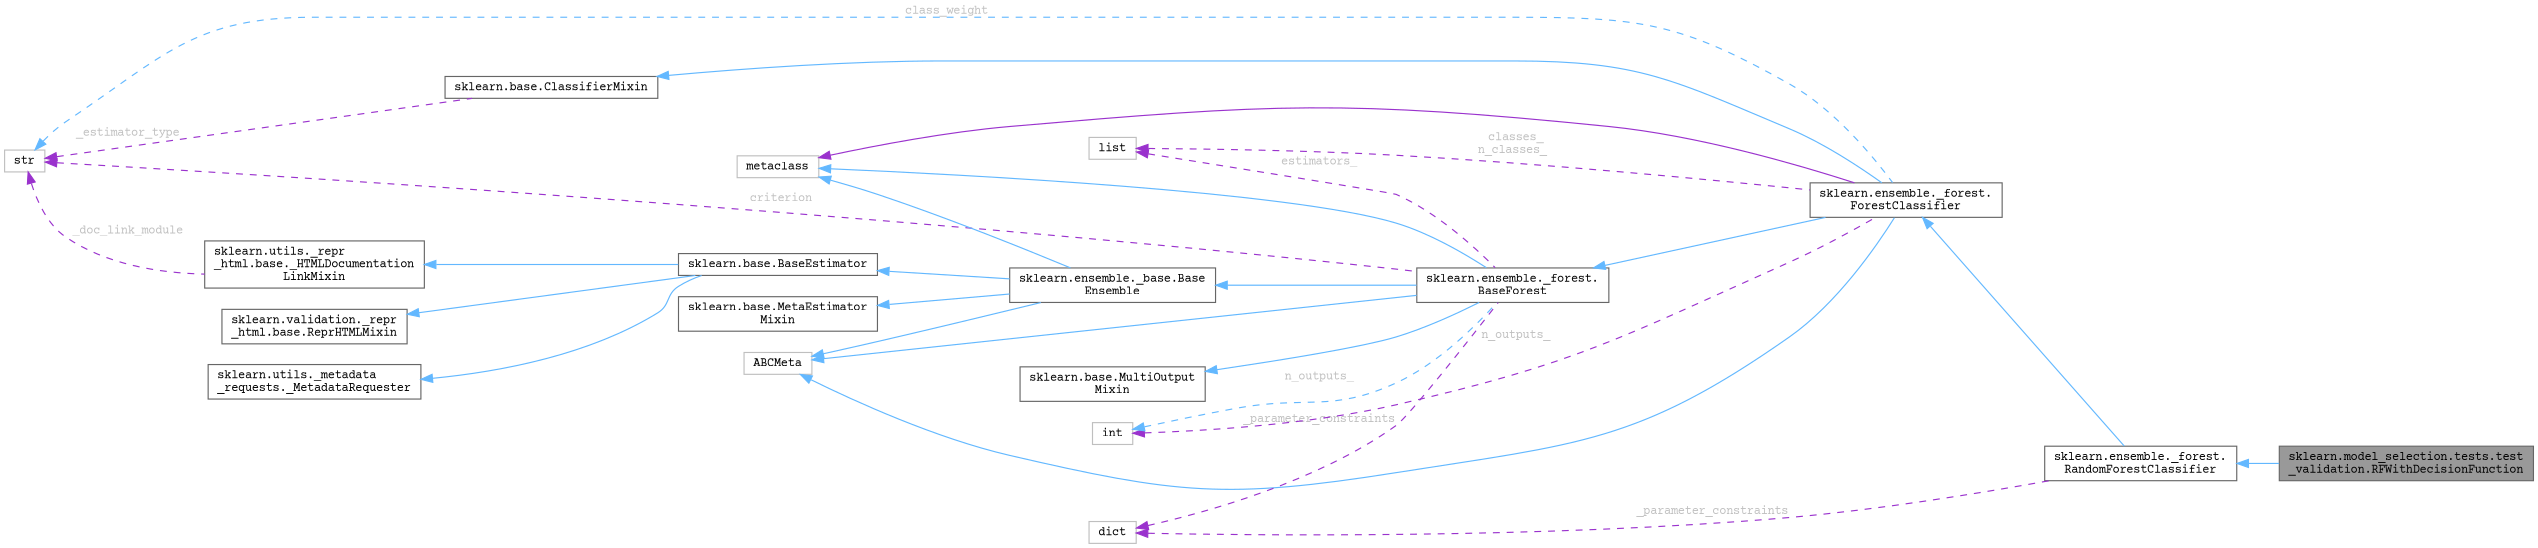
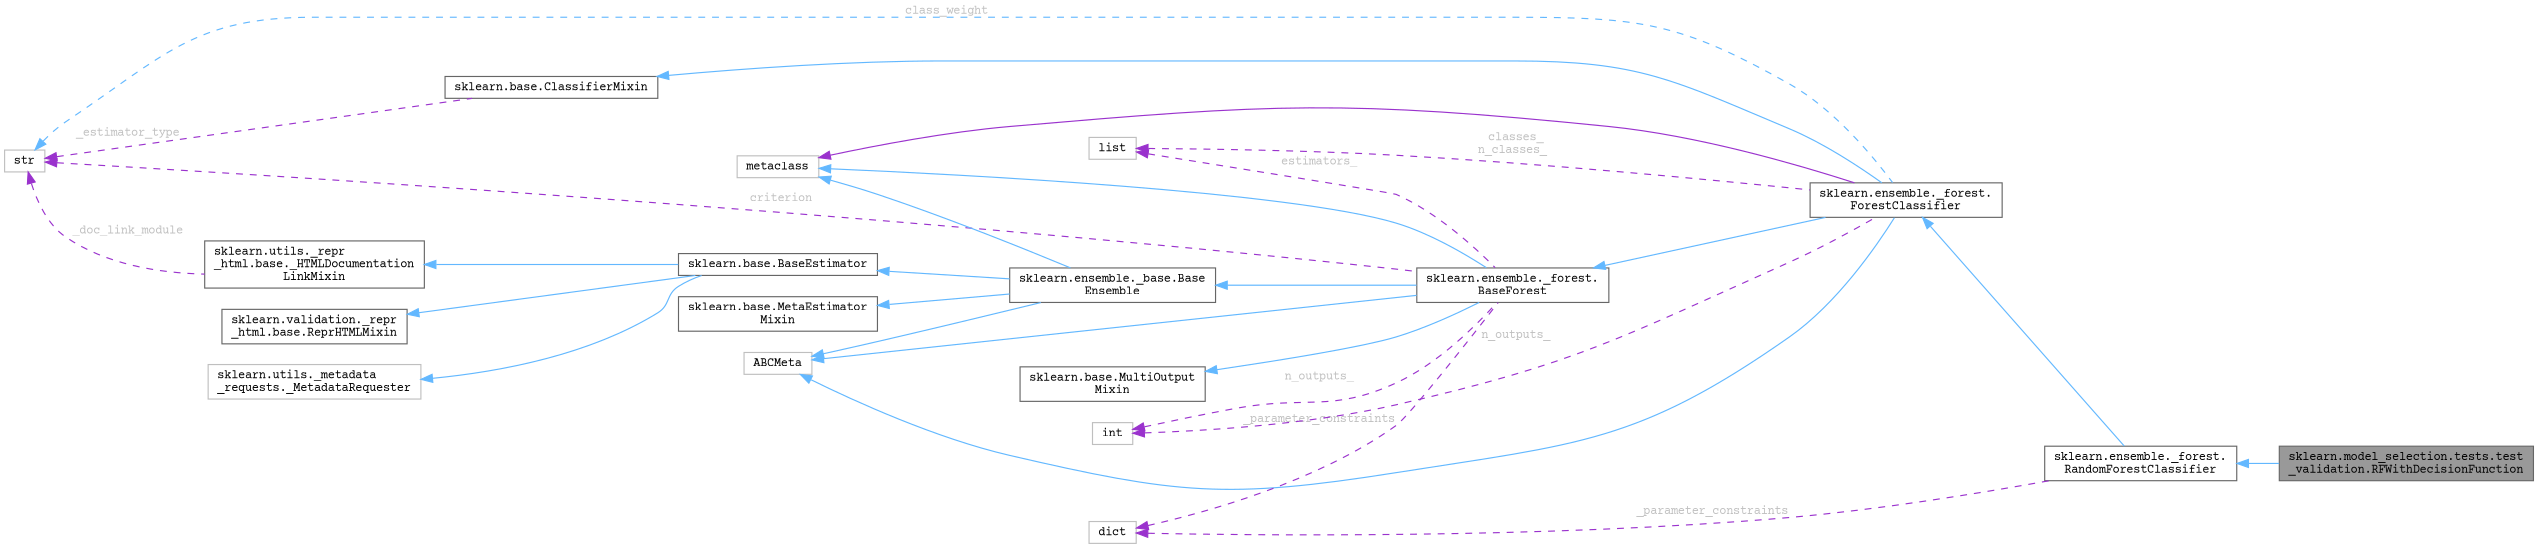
node "sklearn.utils._metadata _requests._MetadataRequester": color gray40 -> grey75
edge "sklearn.ensemble._forest. BaseForest" -> "int": color steelblue1 -> darkorchid3
